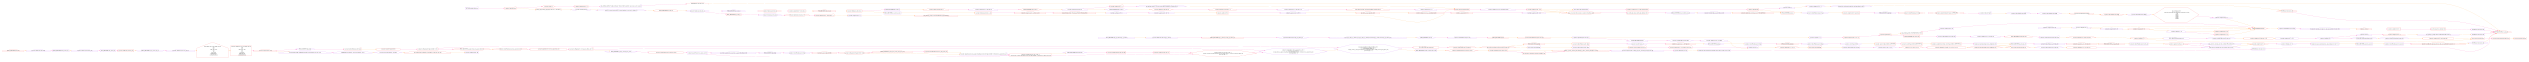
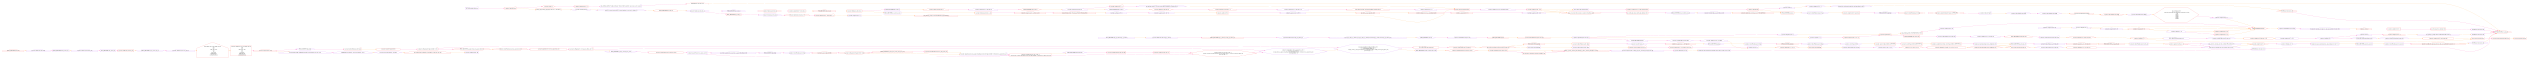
node "(<operator>.assignment,v16 = 0)": added
